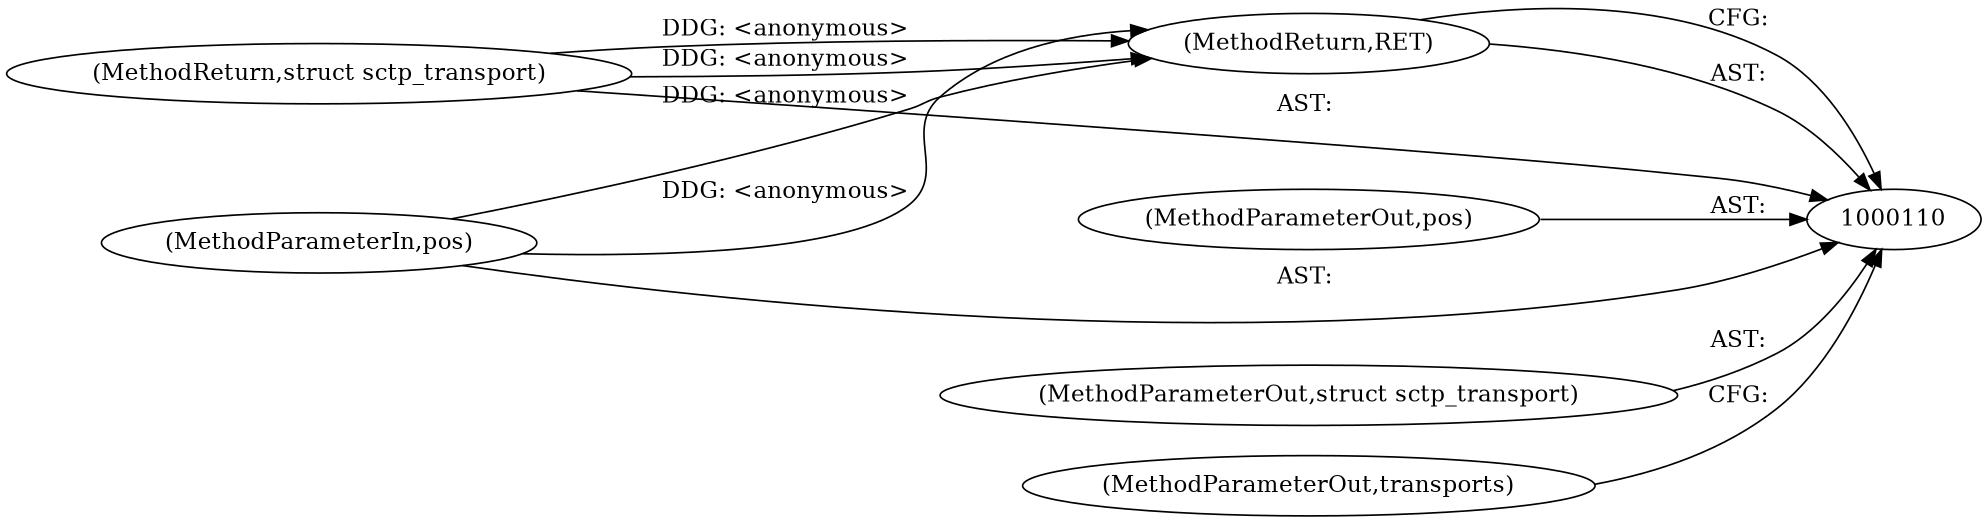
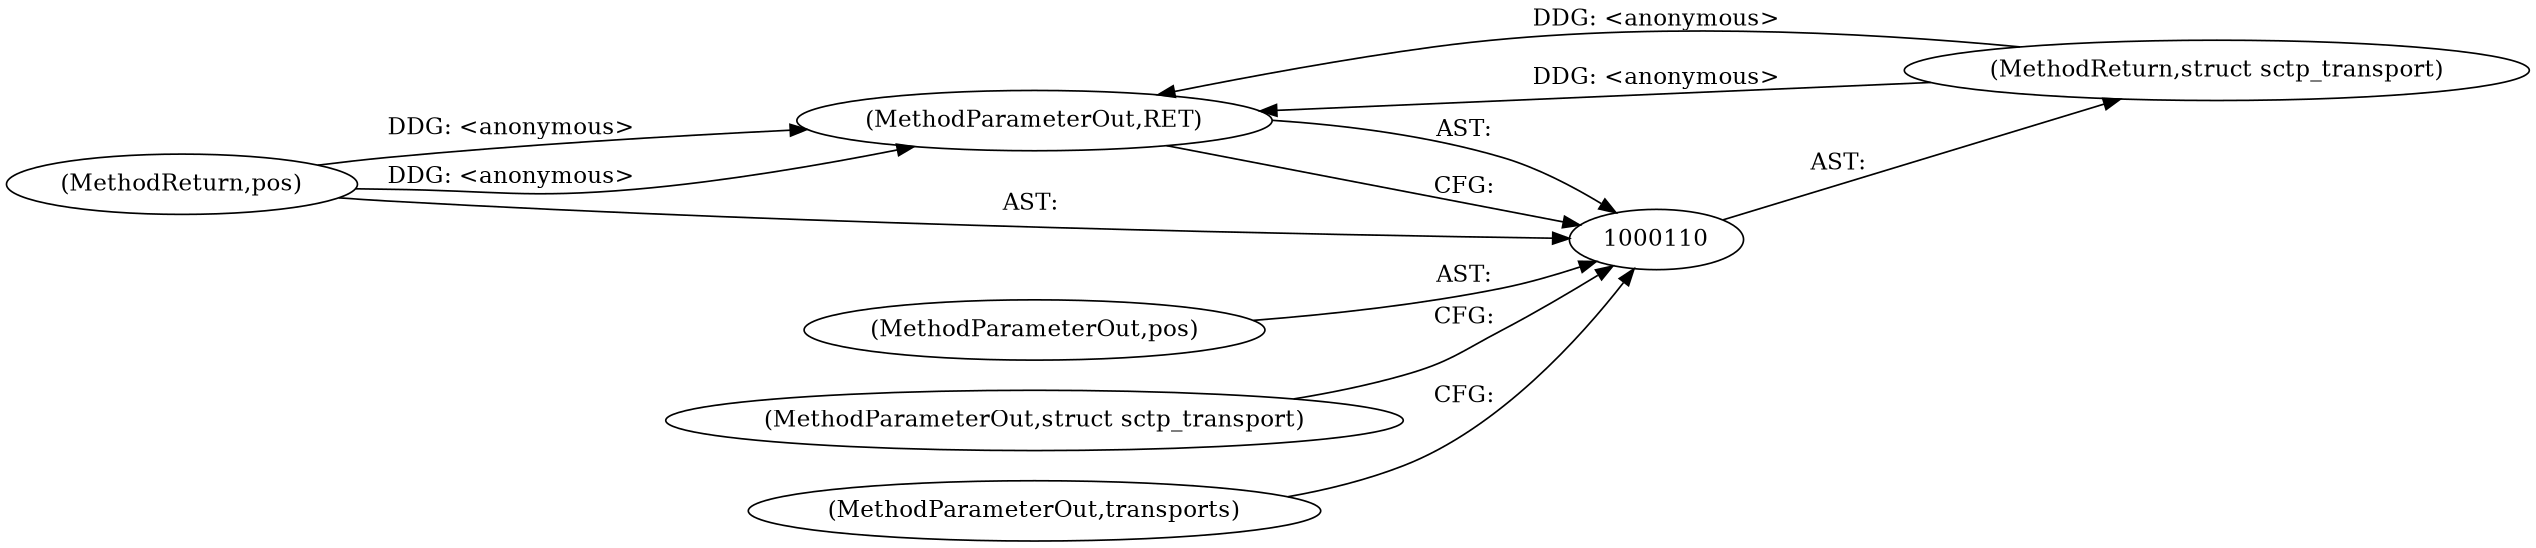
node "(MethodReturn,RET)": label "(MethodReturn,RET)" -> "(MethodParameterOut,RET)"
edge "(MethodReturn,struct sctp_transport)" -> "1000110": reversed
node "(MethodParameterIn,pos)": label "(MethodParameterIn,pos)" -> "(MethodReturn,pos)"
edge "(MethodParameterOut,struct sctp_transport)" -> "1000110": label "AST: " -> "CFG: "
